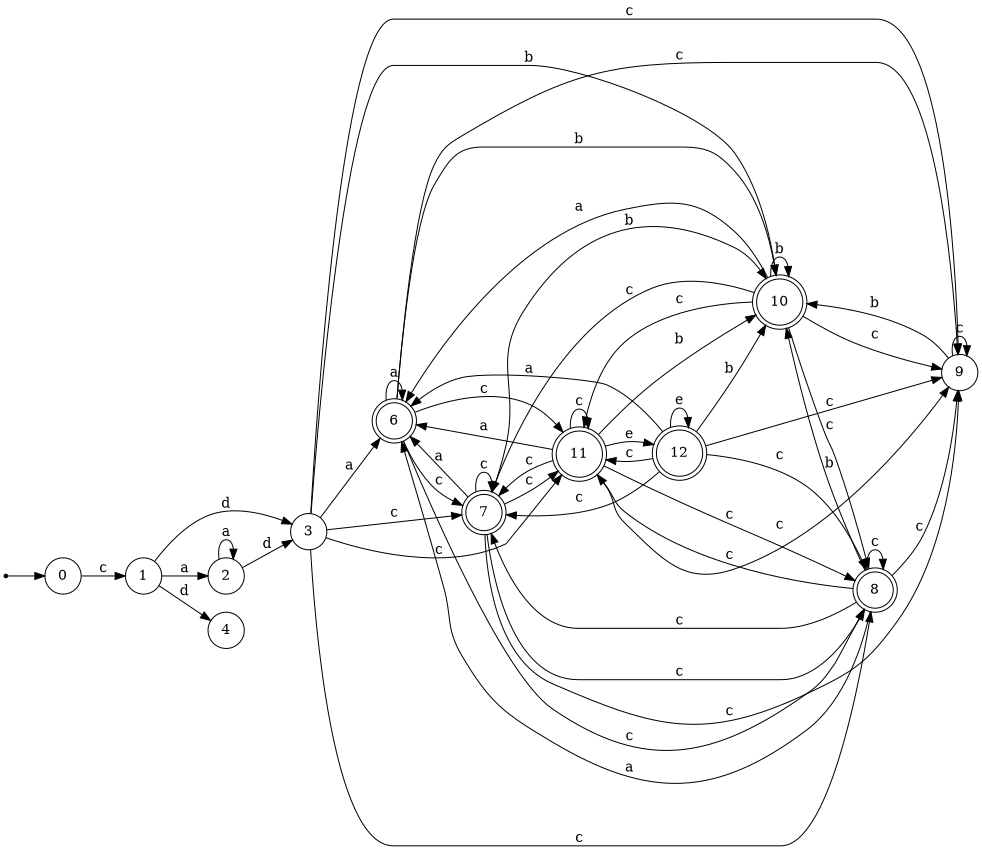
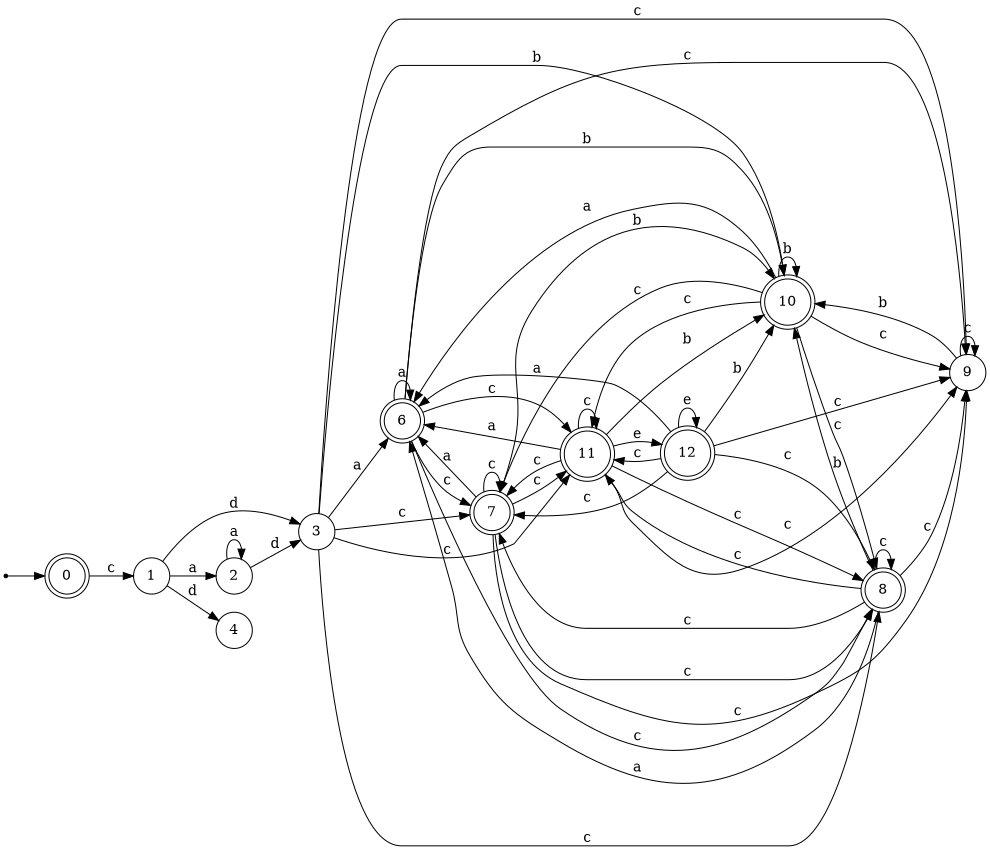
node "0": shape circle -> doublecircle
